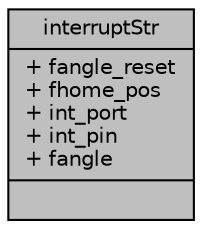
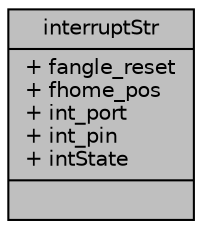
node "interruptStr": text "+ fangle" -> "+ intState"
